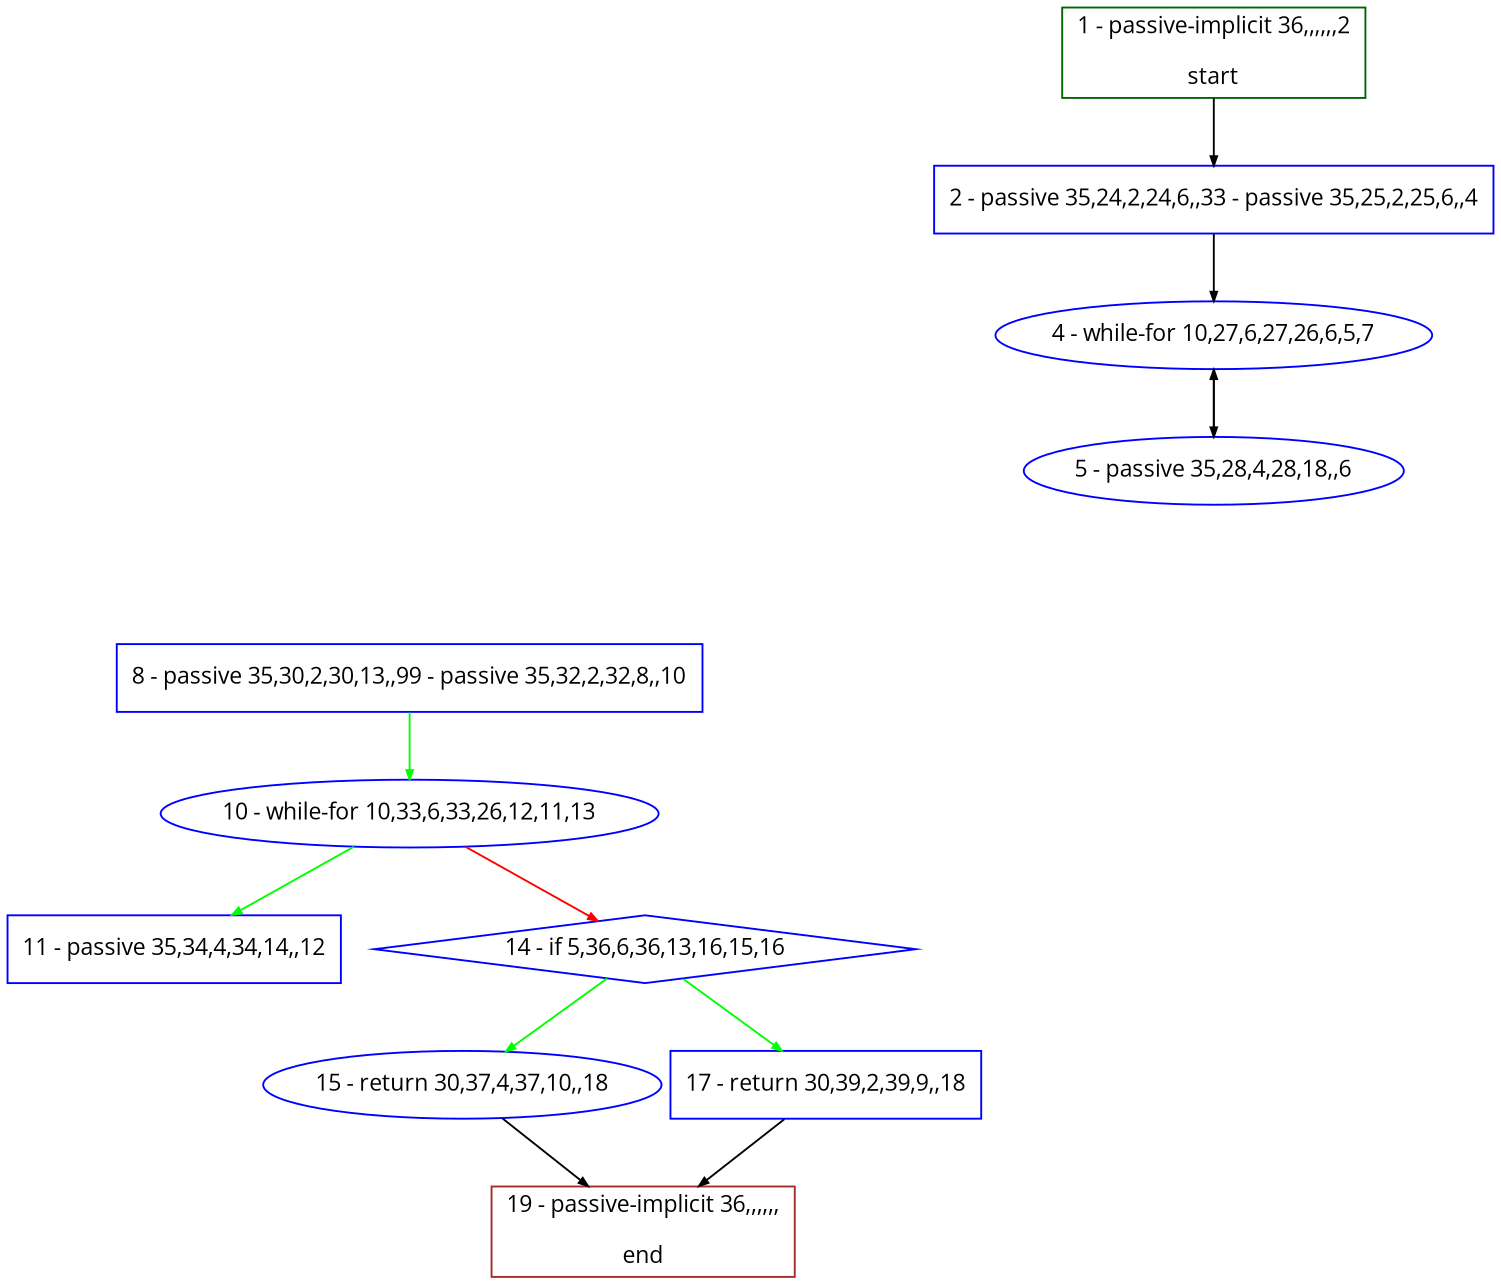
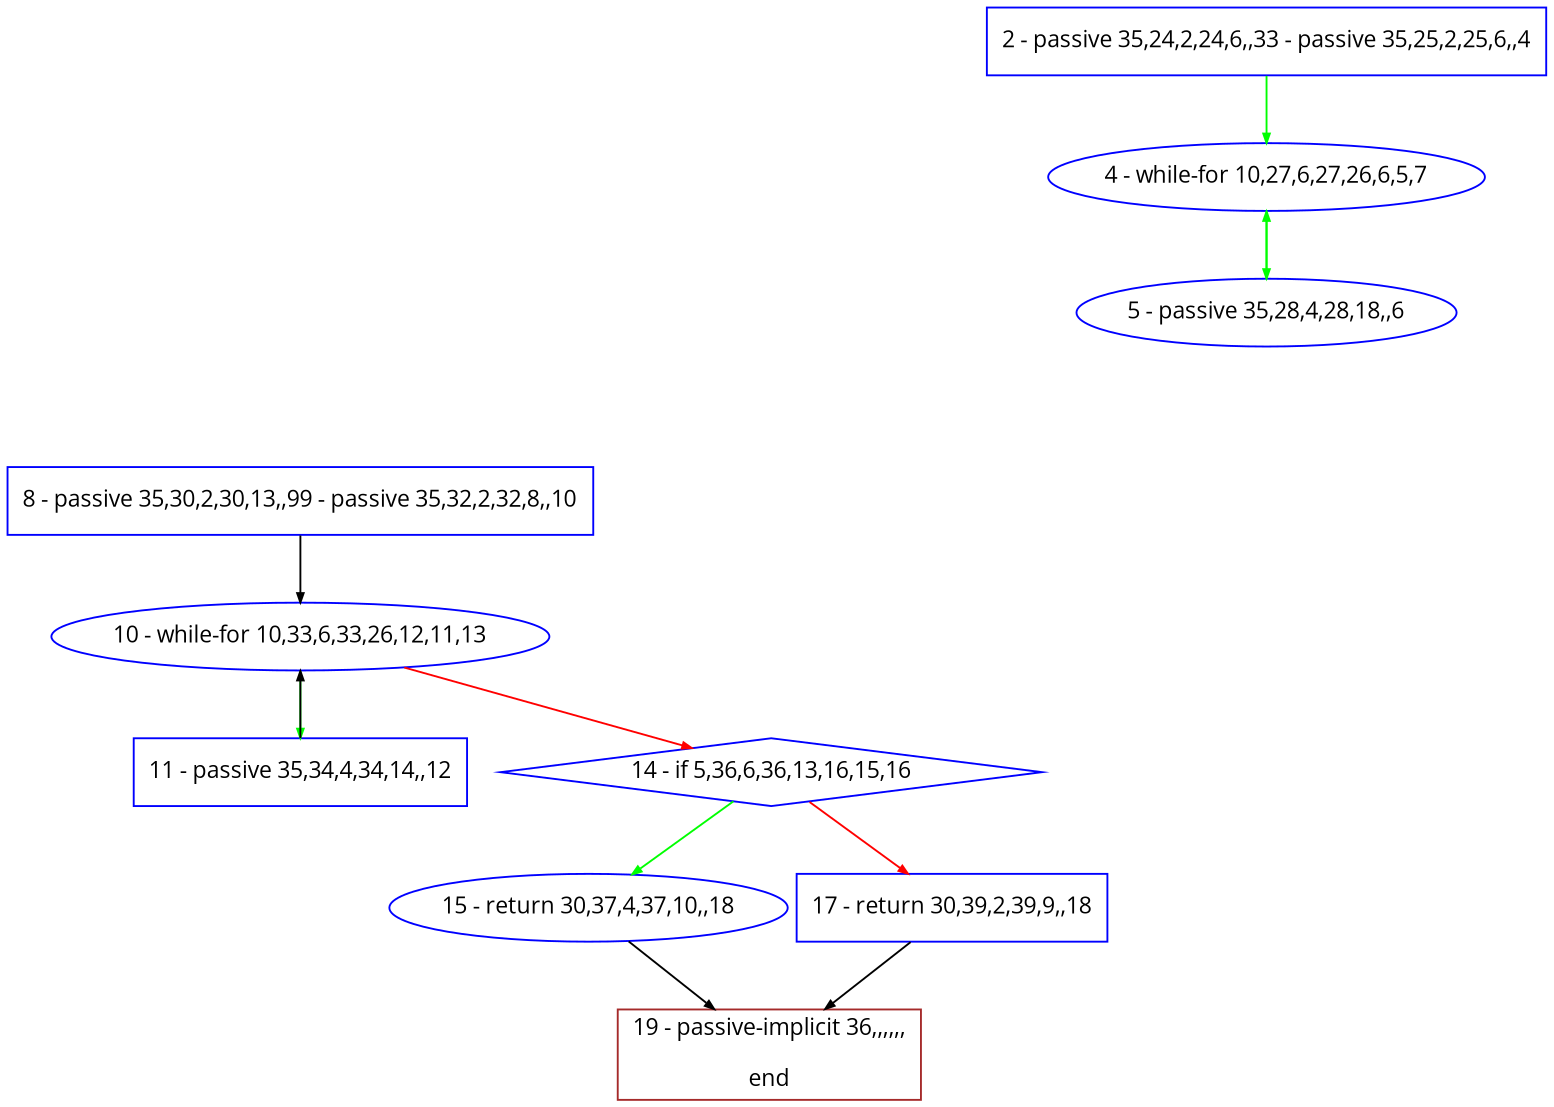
node "1 - passive-implicit 36,,,,,,2 start": removed
edge "2 - passive 35,24,2,24,6,,33 - passive 35,25,2,25,6,,4" -> "4 - while-for 10,27,6,27,26,6,5,7": color #000000 -> #00ff00
edge "4 - while-for 10,27,6,27,26,6,5,7" -> "5 - passive 35,28,4,28,18,,6": color #000000 -> #00ff00
edge "5 - passive 35,28,4,28,18,,6" -> "4 - while-for 10,27,6,27,26,6,5,7": color #000000 -> #00ff00
edge "11 - passive 35,34,4,34,14,,12" -> "10 - while-for 10,33,6,33,26,12,11,13": added
edge "8 - passive 35,30,2,30,13,,99 - passive 35,32,2,32,8,,10" -> "10 - while-for 10,33,6,33,26,12,11,13": color #00ff00 -> #000000
edge "14 - if 5,36,6,36,13,16,15,16" -> "17 - return 30,39,2,39,9,,18": color #00ff00 -> #ff0000
